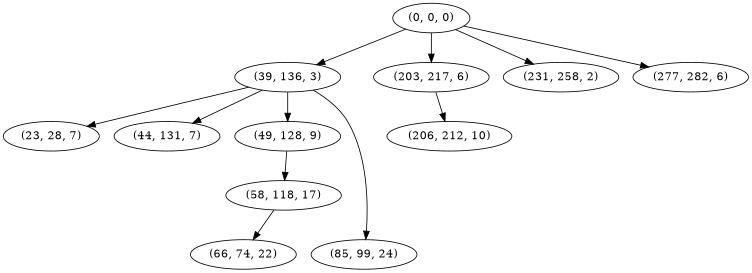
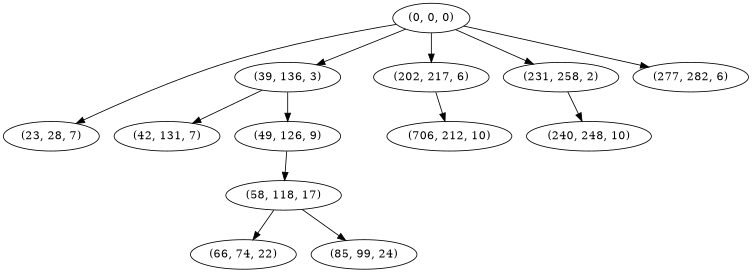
node "(203, 217, 6)": label "(203, 217, 6)" -> "(202, 217, 6)"
edge "(39, 136, 3)" -> "(23, 28, 7)": now "(0, 0, 0)" -> "(23, 28, 7)"
node "(44, 131, 7)": label "(44, 131, 7)" -> "(42, 131, 7)"
node "(49, 128, 9)": label "(49, 128, 9)" -> "(49, 126, 9)"
node "(206, 212, 10)": label "(206, 212, 10)" -> "(706, 212, 10)"
node "(240, 248, 10)": added
edge "(39, 136, 3)" -> "(85, 99, 24)": now "(58, 118, 17)" -> "(85, 99, 24)"
